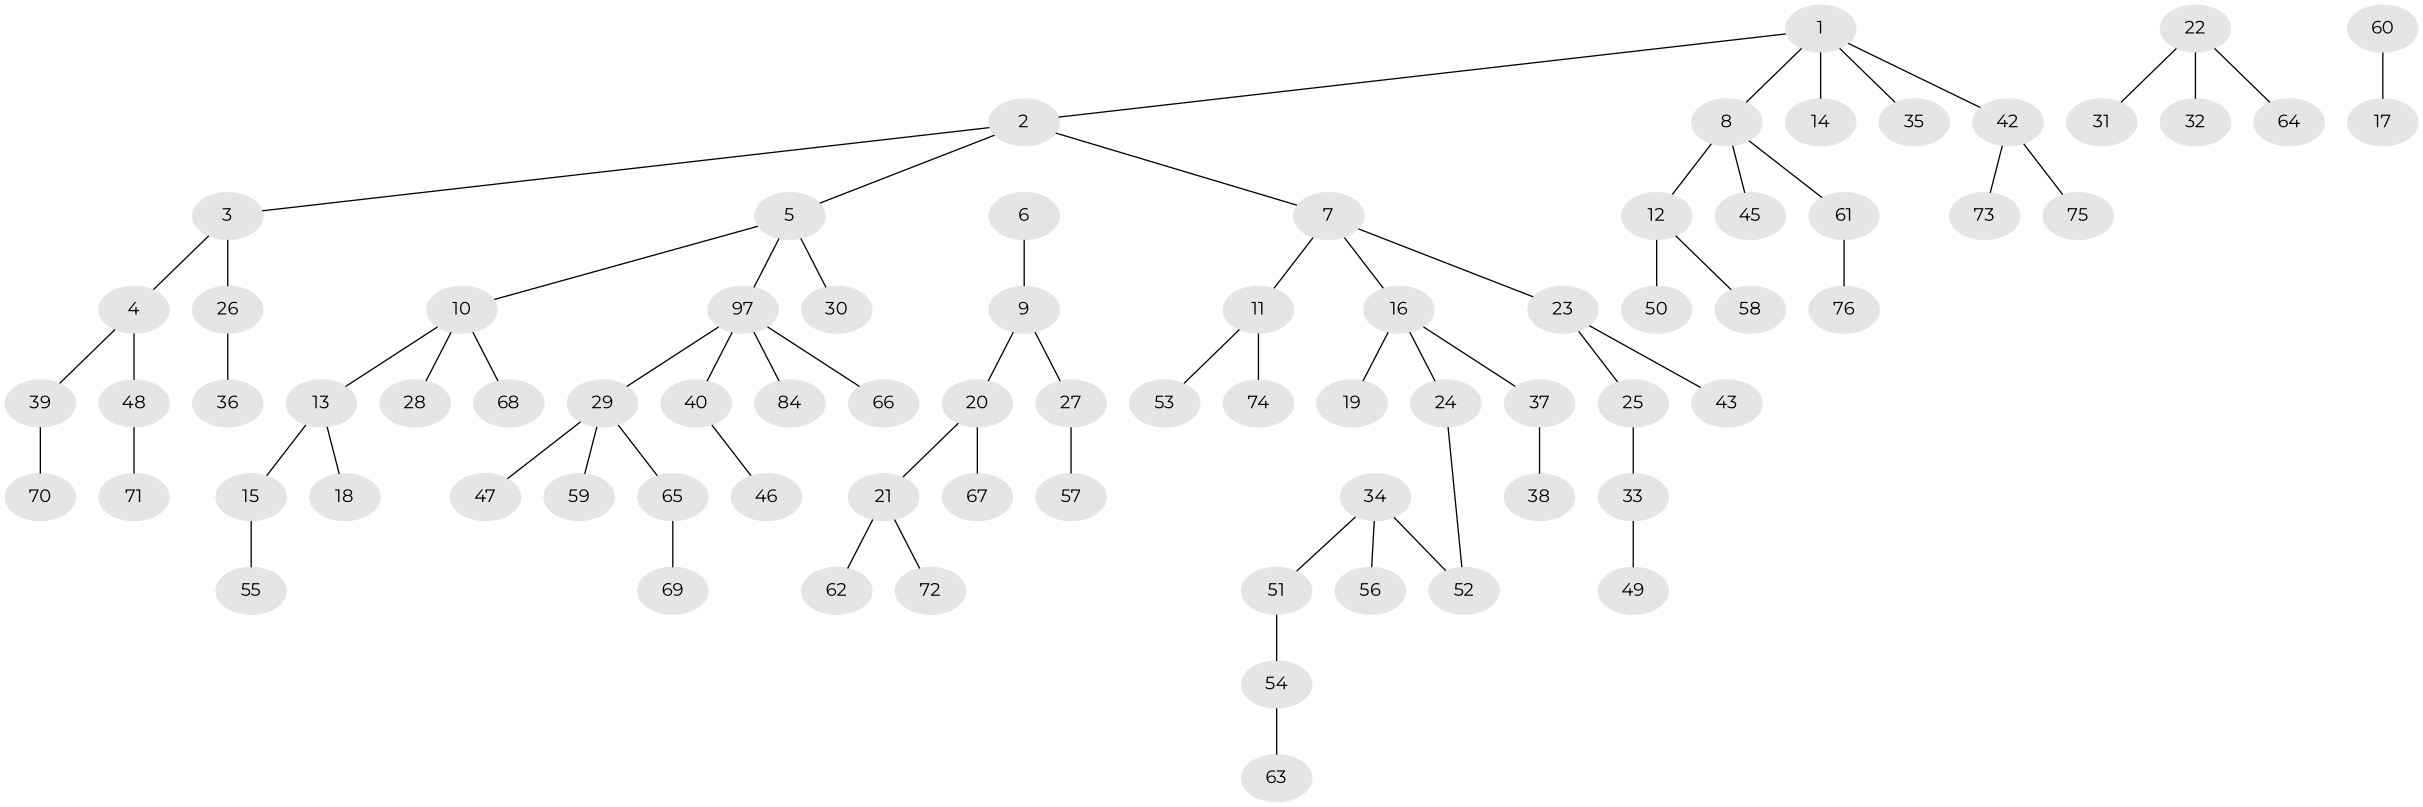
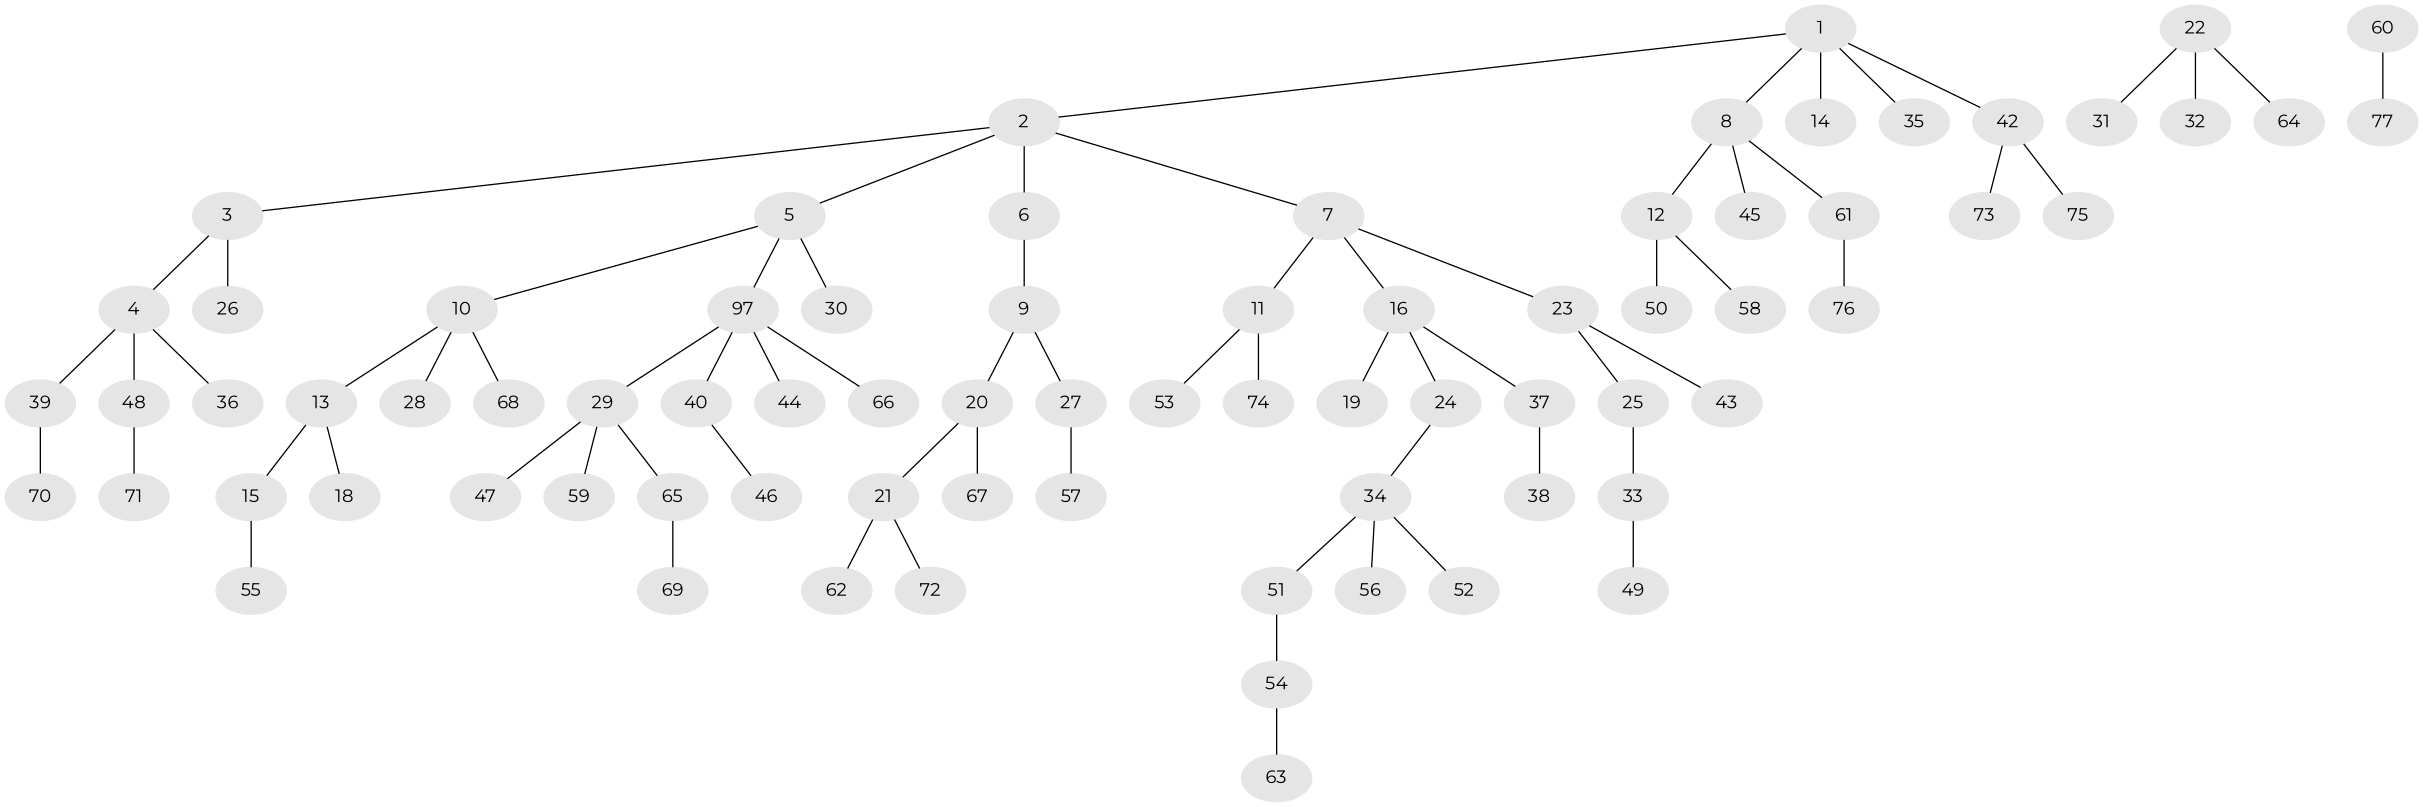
node "17": label "17" -> "77"
edge "2" -- "6": added
edge "26" -- "36": now "4" -- "36"
node "84": label "84" -> "44"
edge "24" -- "52": now "24" -- "34"
